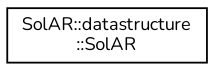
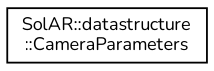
node "SolAR::datastructure ::SolAR": label "SolAR::datastructure ::SolAR" -> "SolAR::datastructure ::CameraParameters"
